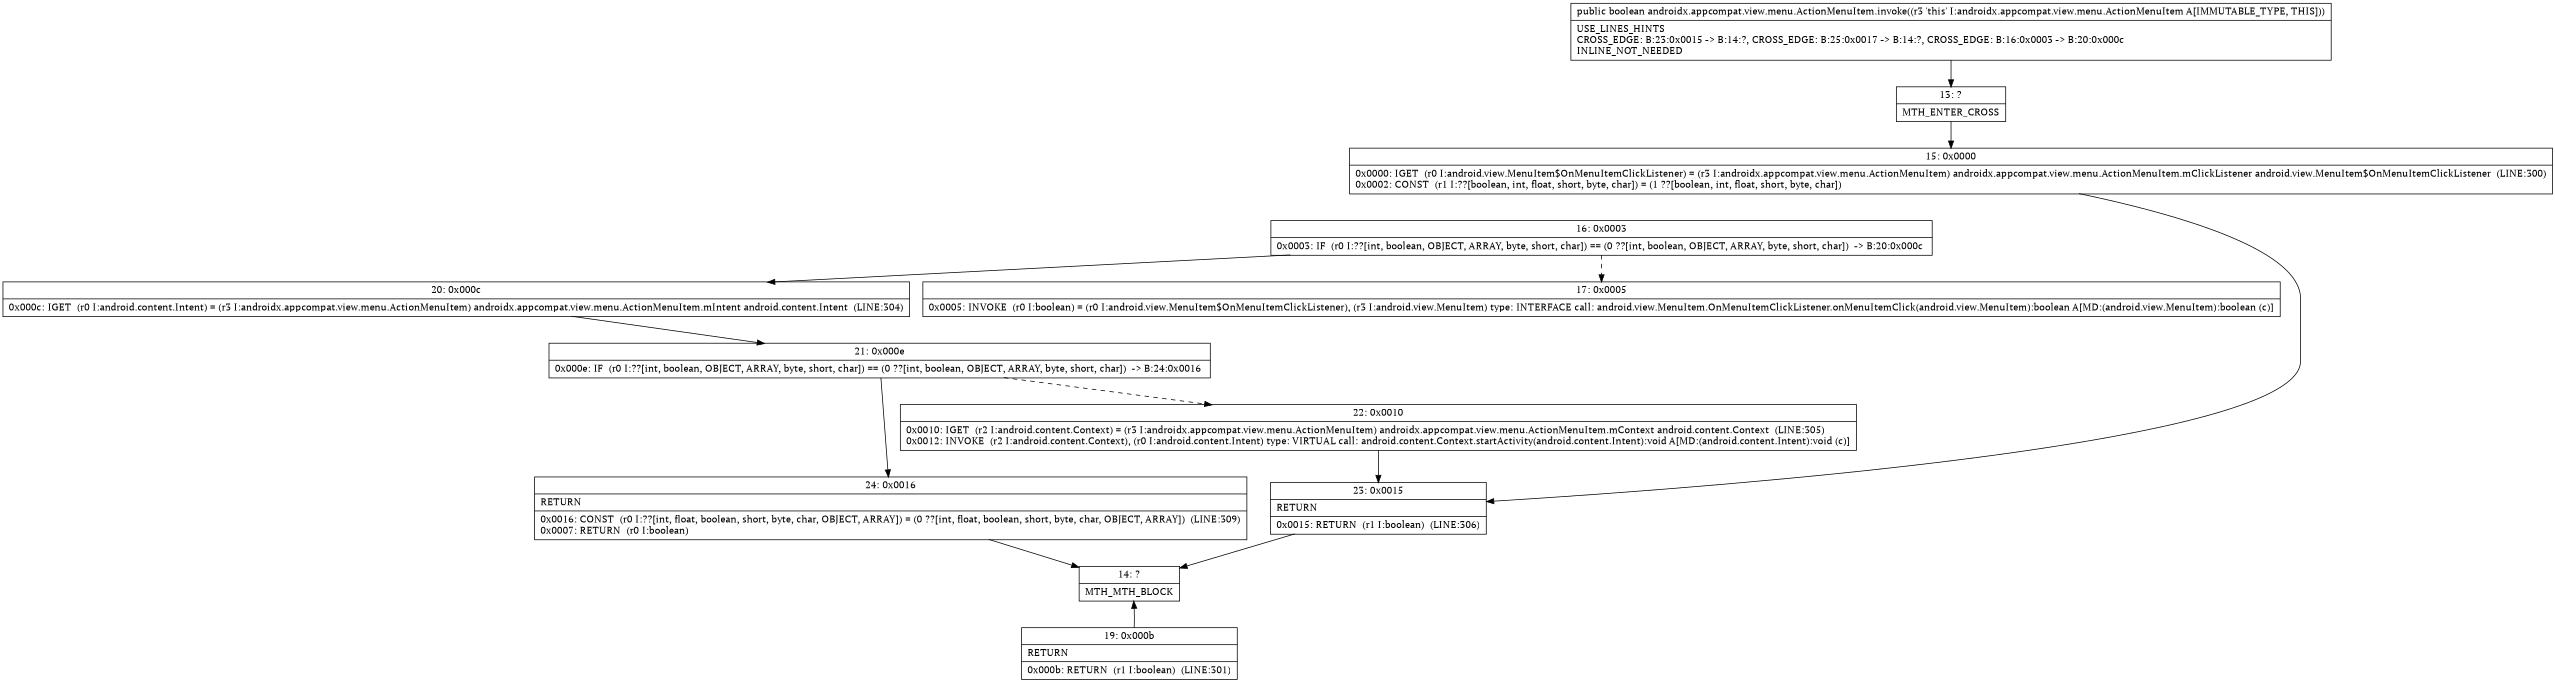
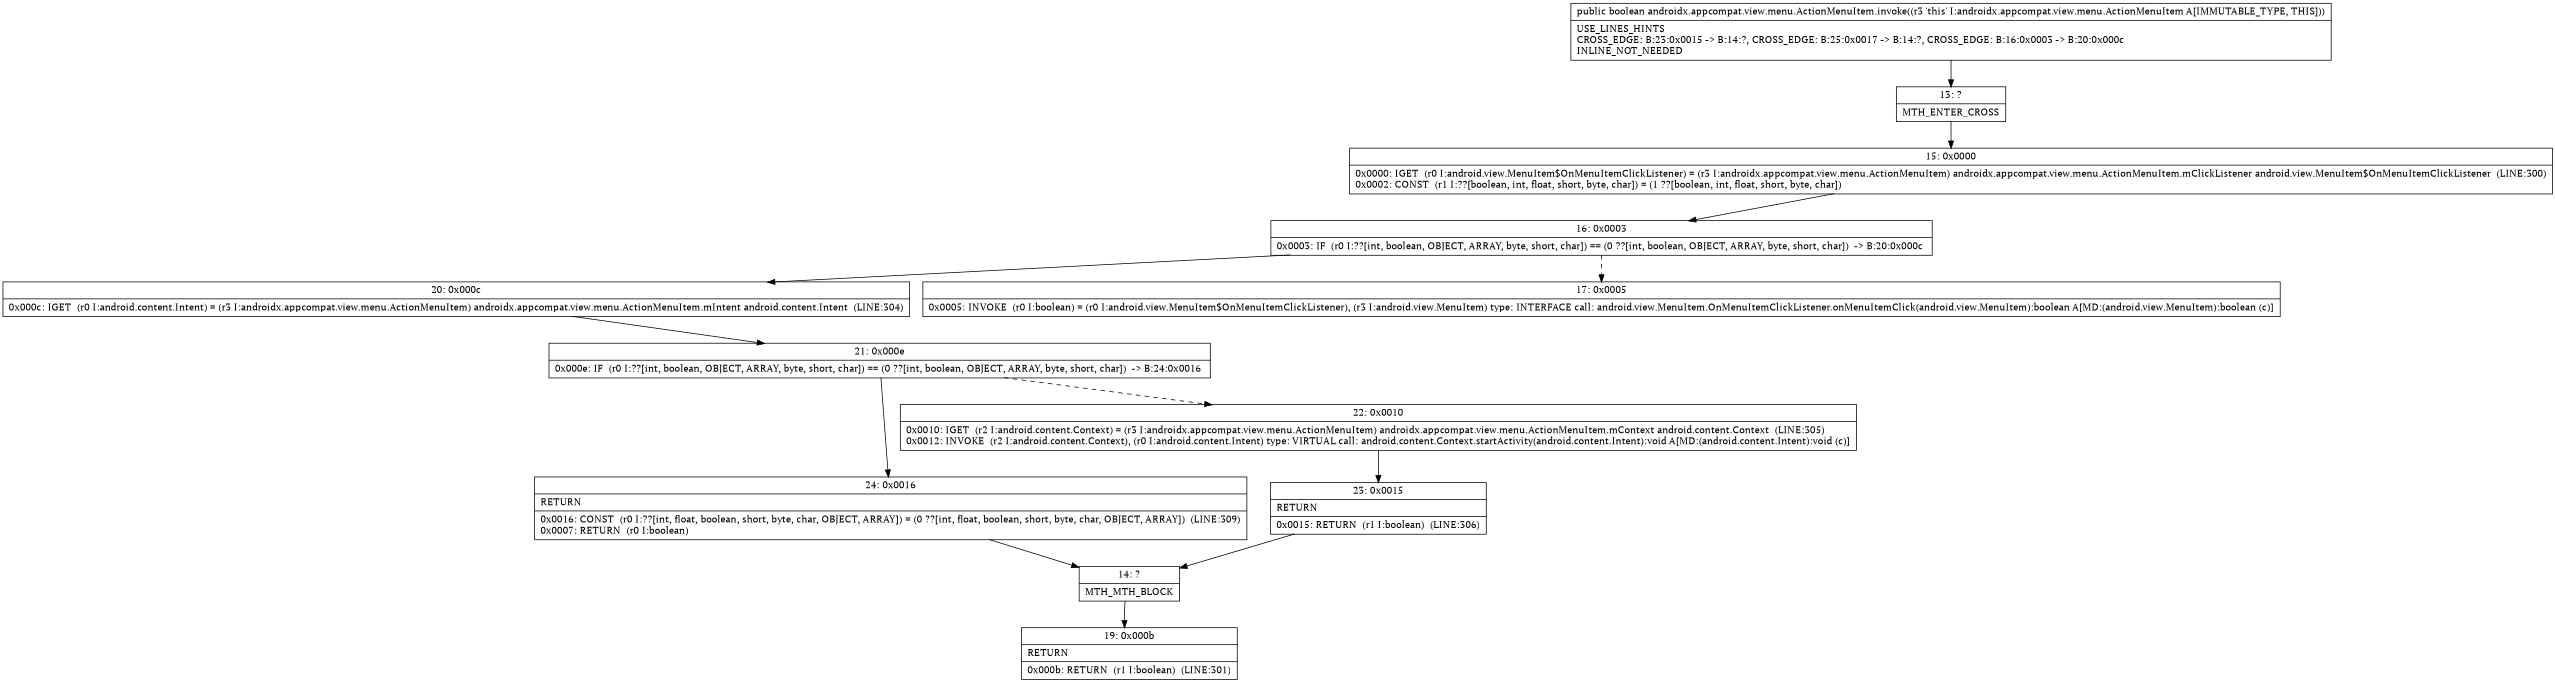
edge "15: 0x0000" -> "23: 0x0015": now "15: 0x0000" -> "16: 0x0003"
edge "19: 0x000b" -> "14: ?": reversed
